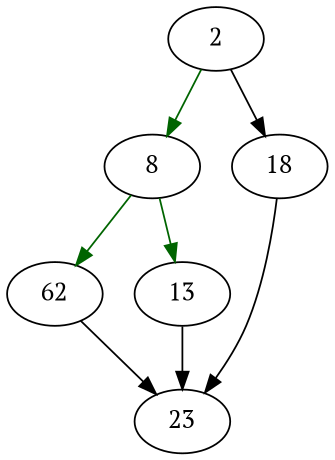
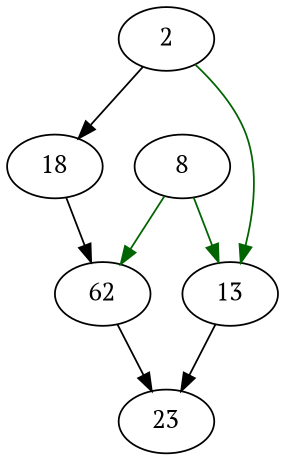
edge "2" -> "8": now "2" -> "13"
edge "18" -> "23": now "18" -> "62"
